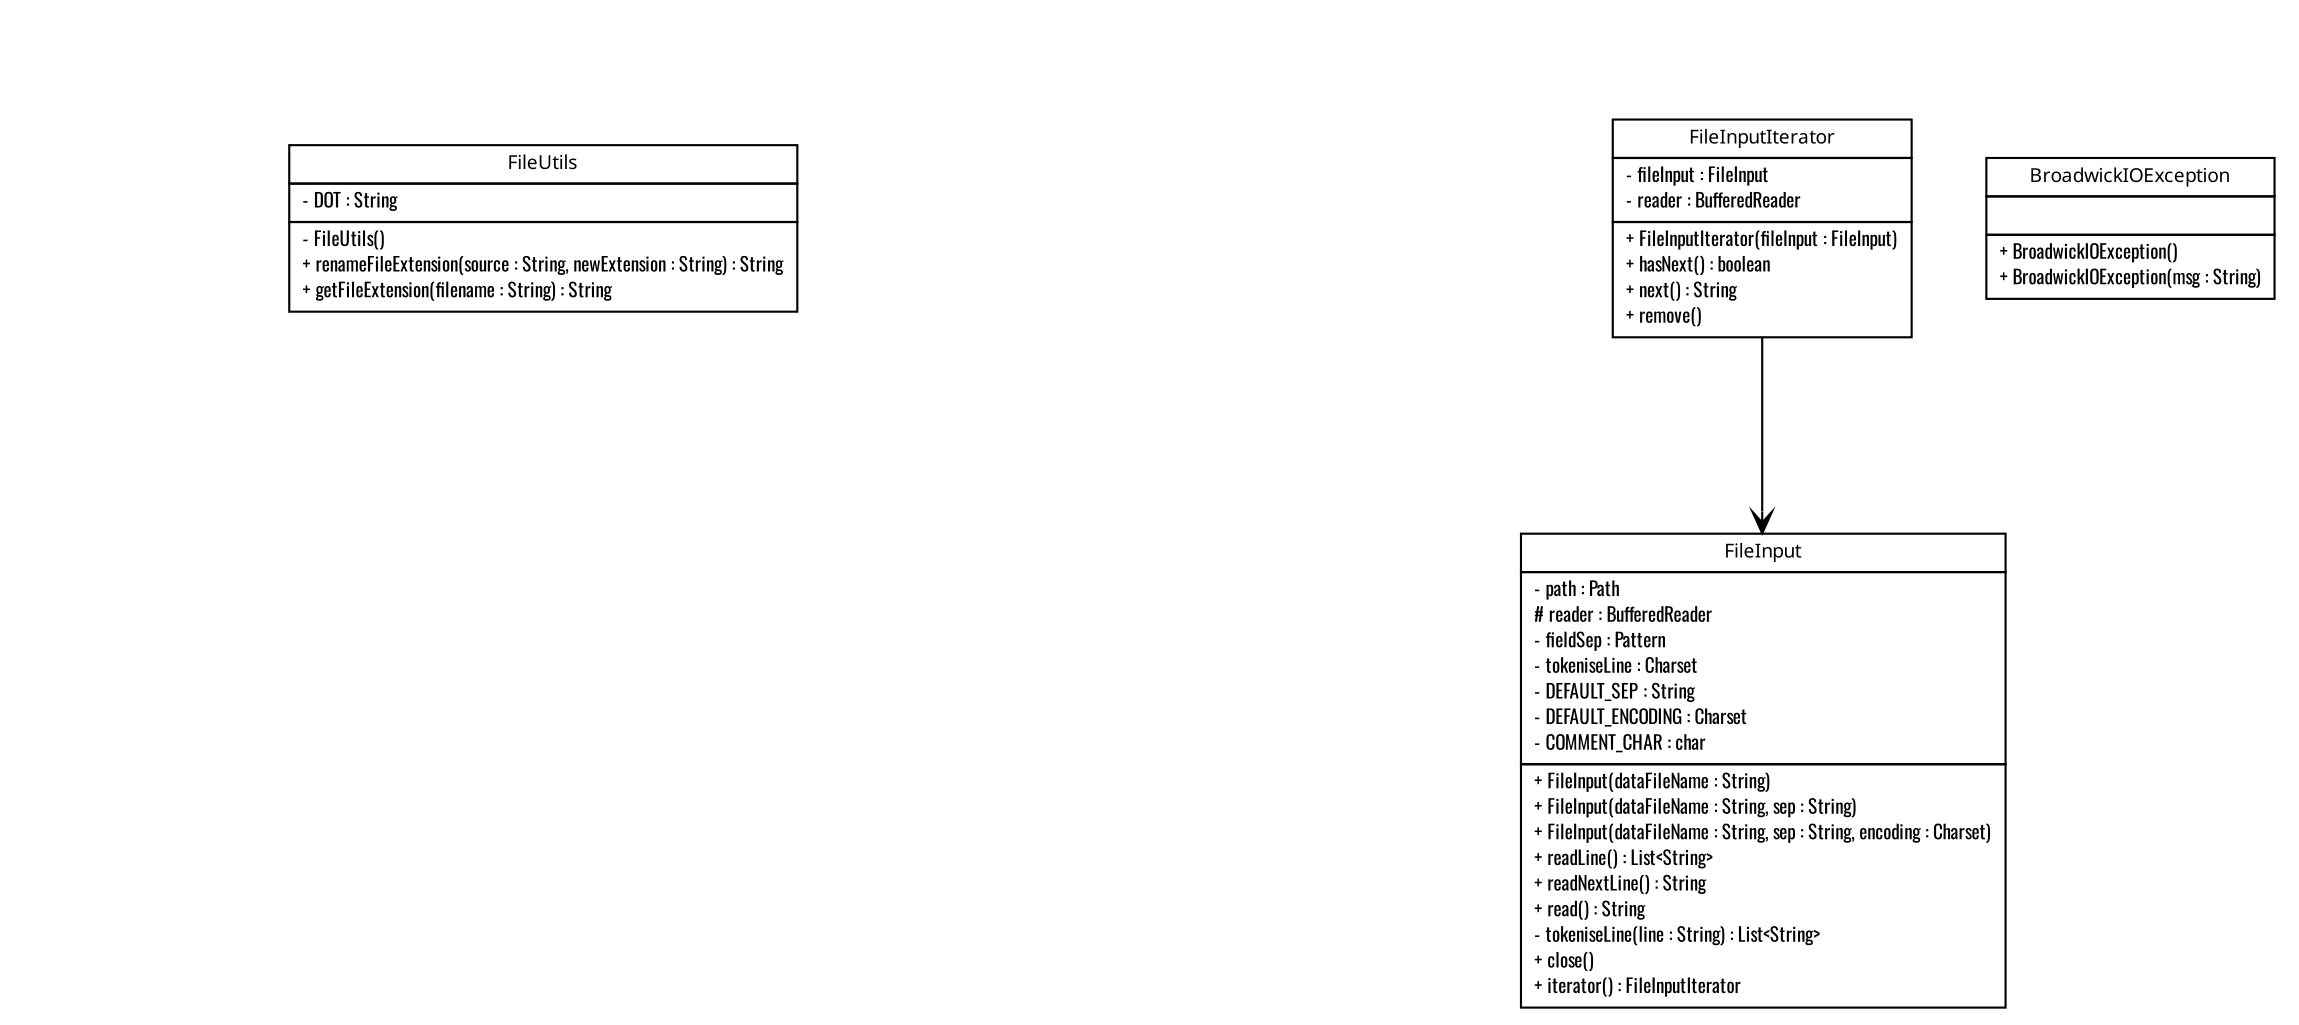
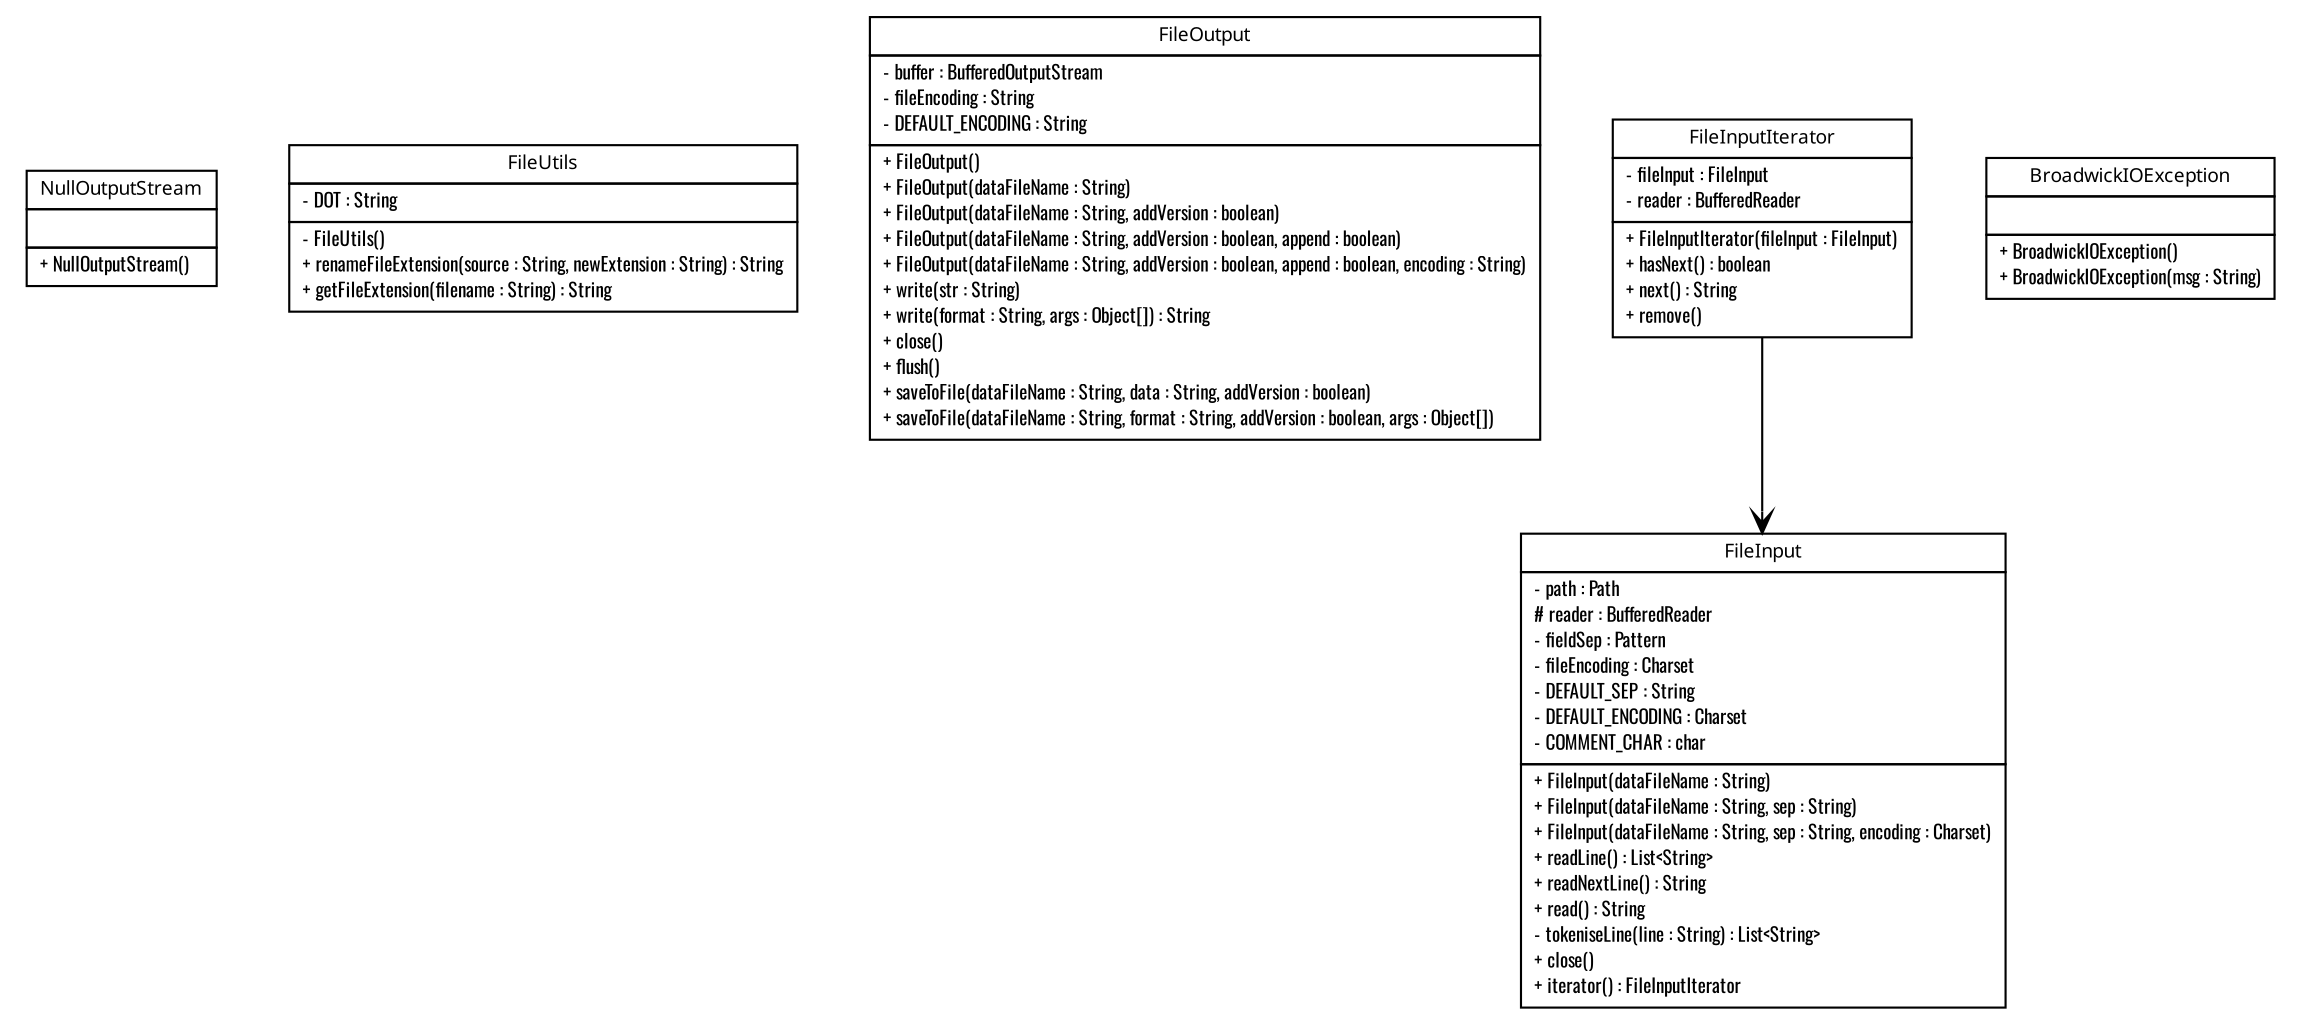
node "NullOutputStream": added
node "FileOutput": added
node "FileInput": text "- tokeniseLine : Charset" -> "- fileEncoding : Charset"
